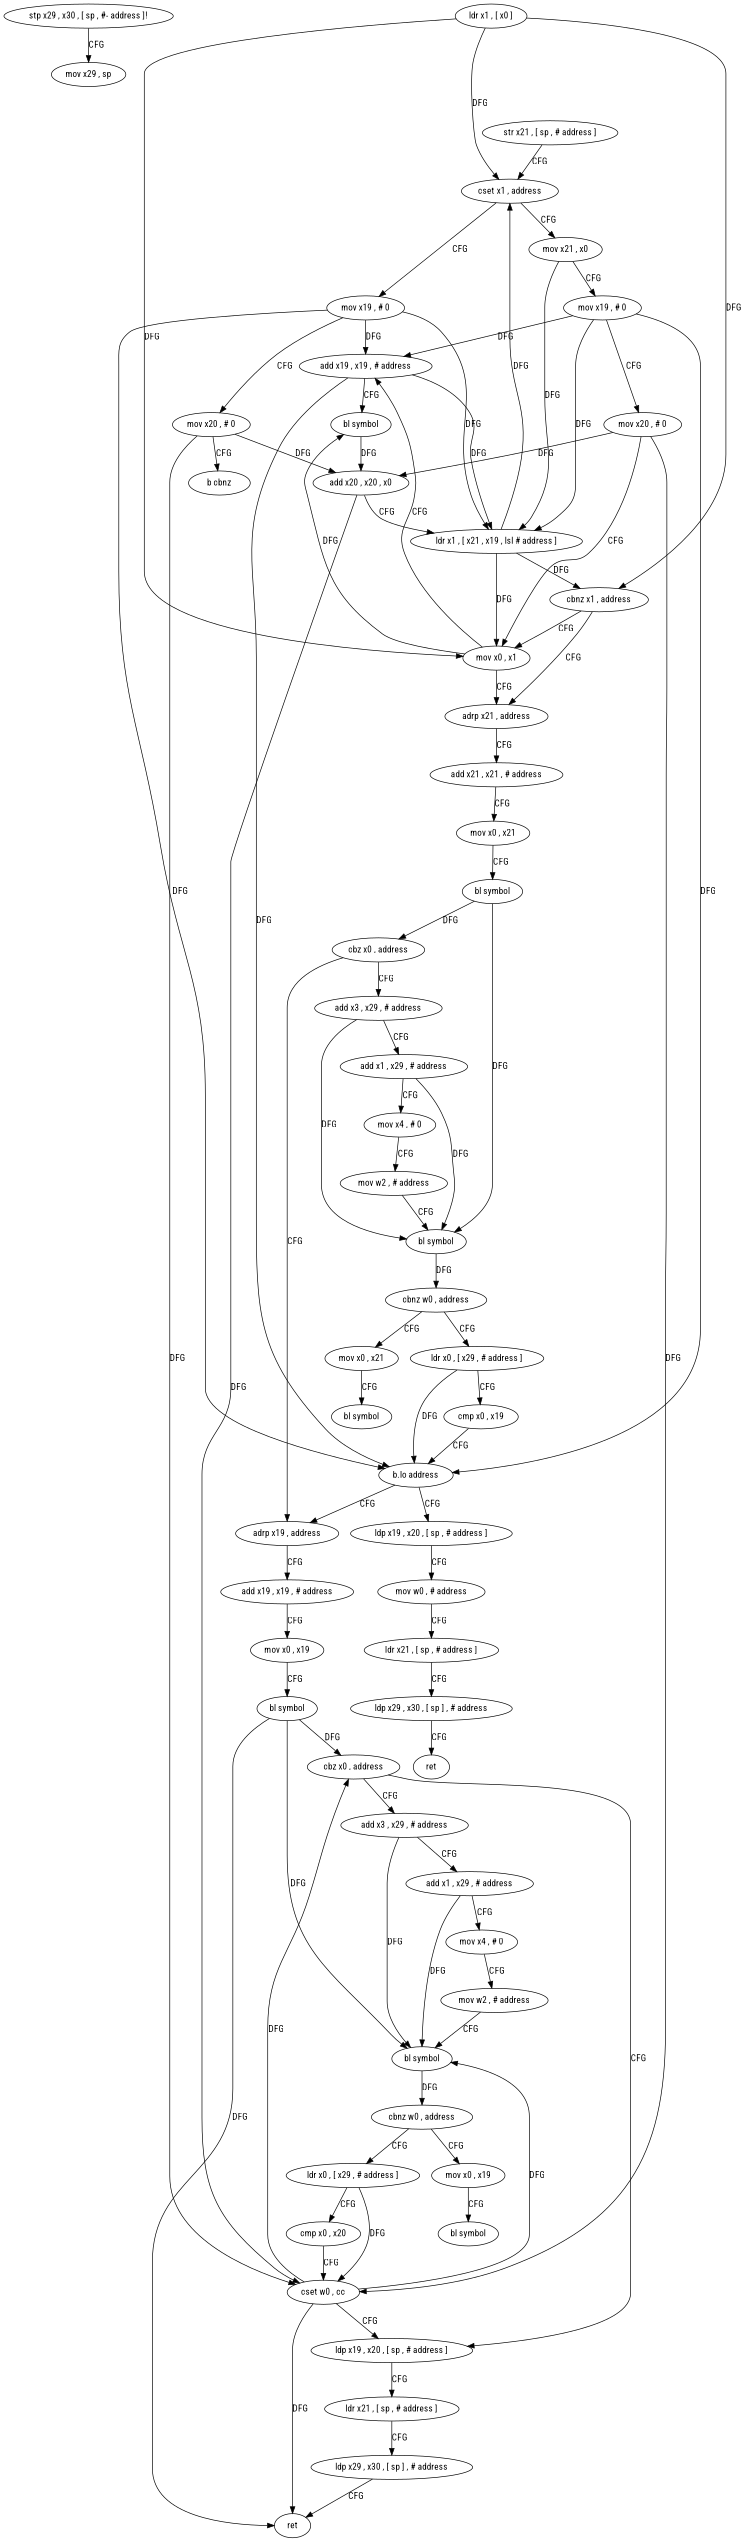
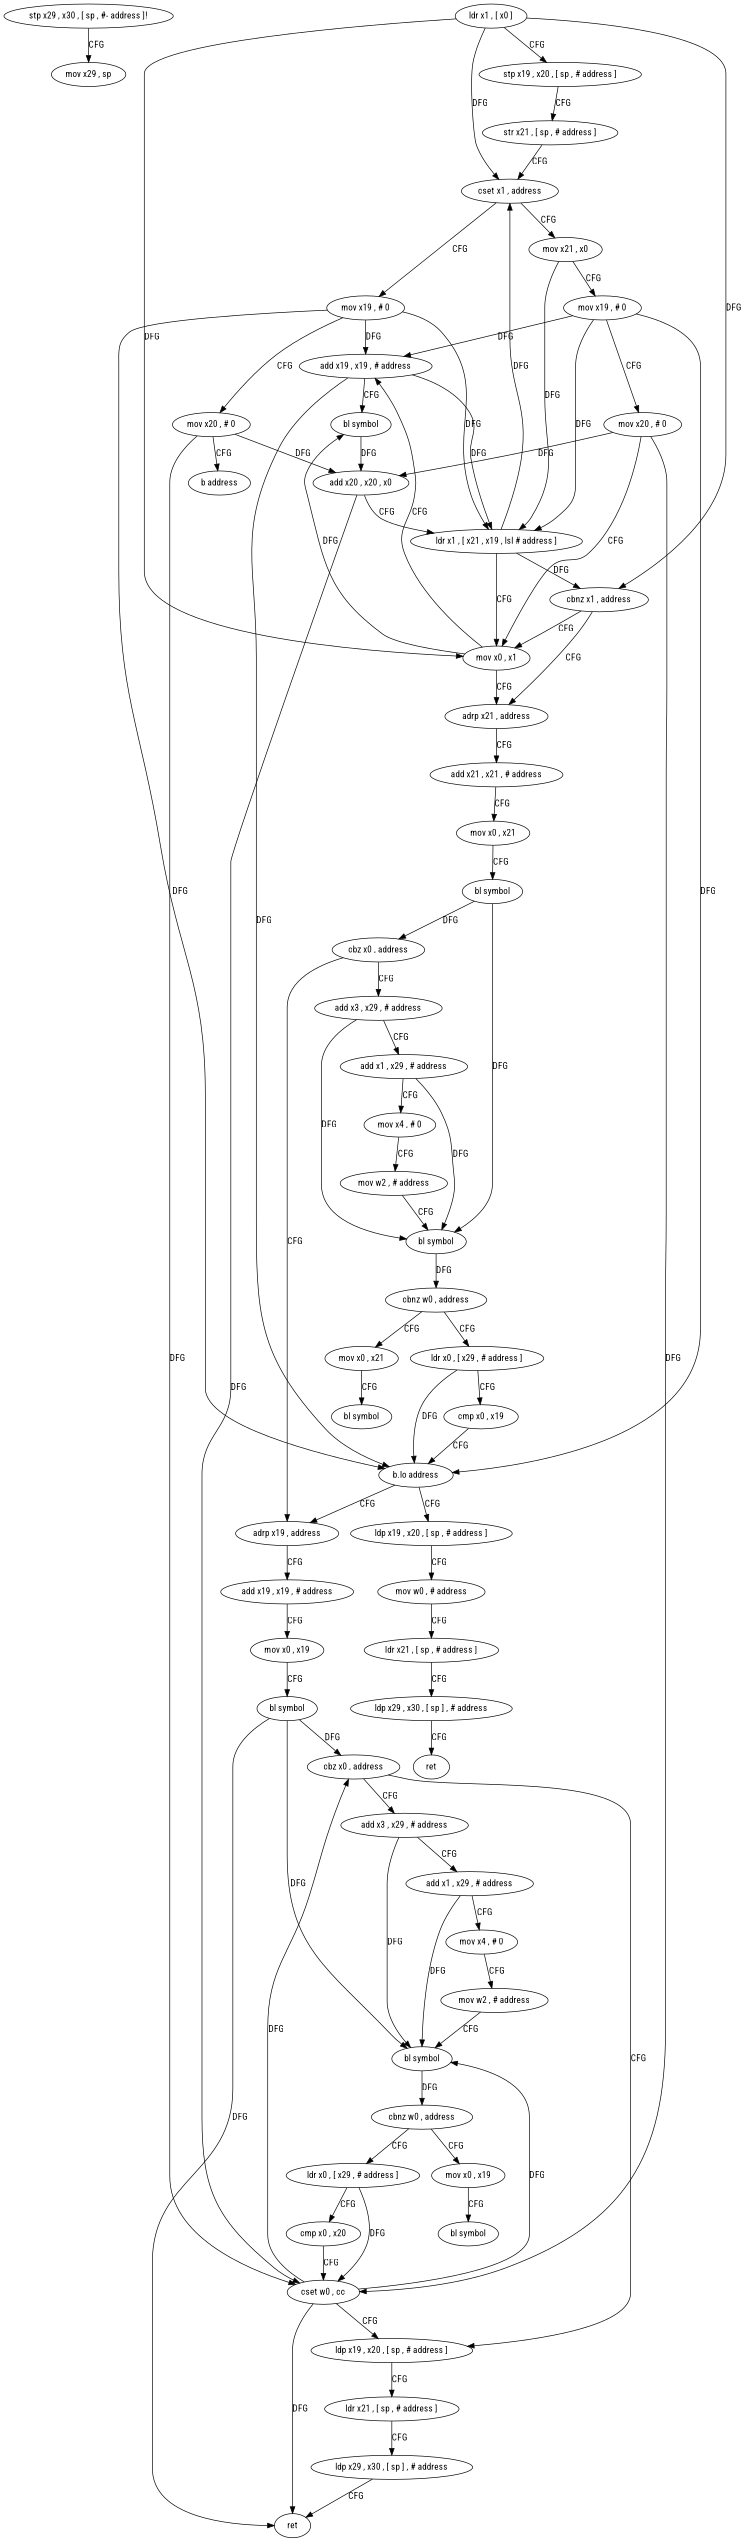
node "stp x19 , x20 , [ sp , # address ]": added
node "b cbnz": label "b cbnz" -> "b address"
edge "ldr x1 , [ x21 , x19 , lsl # address ]" -> "mov x0 , x1": label "DFG" -> "CFG"
